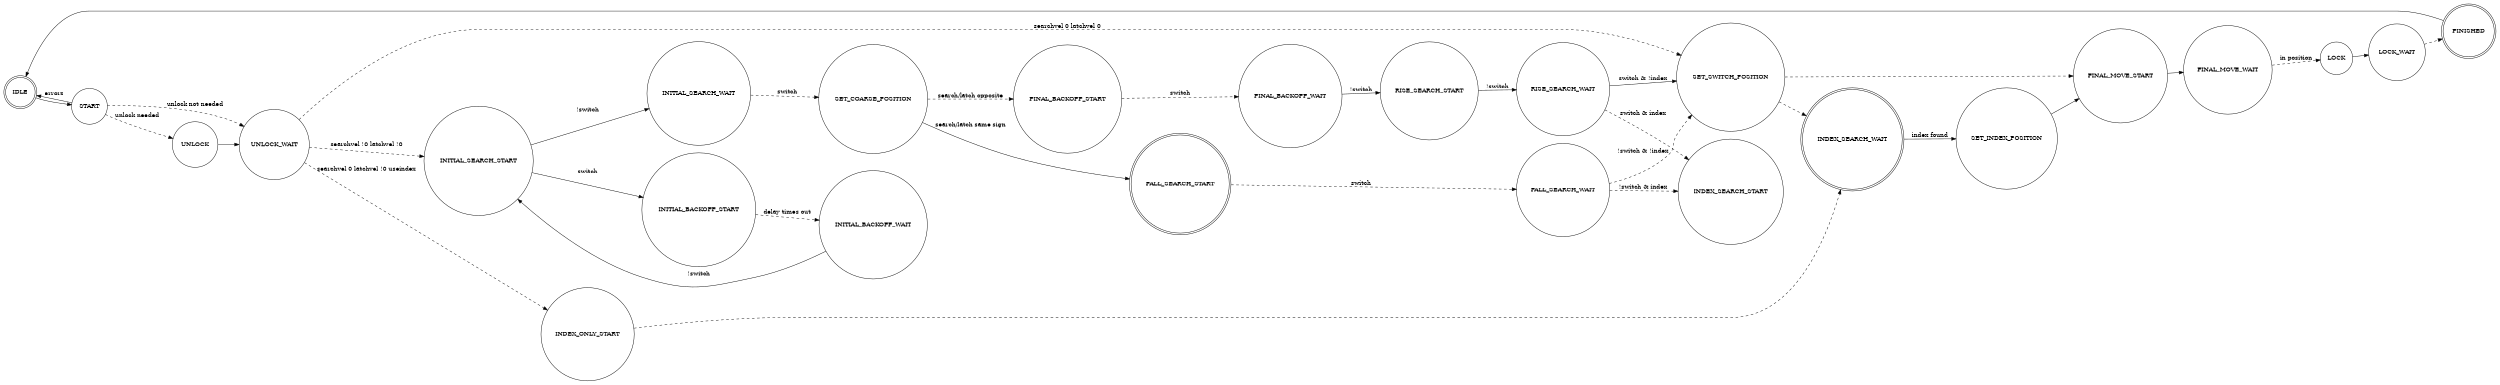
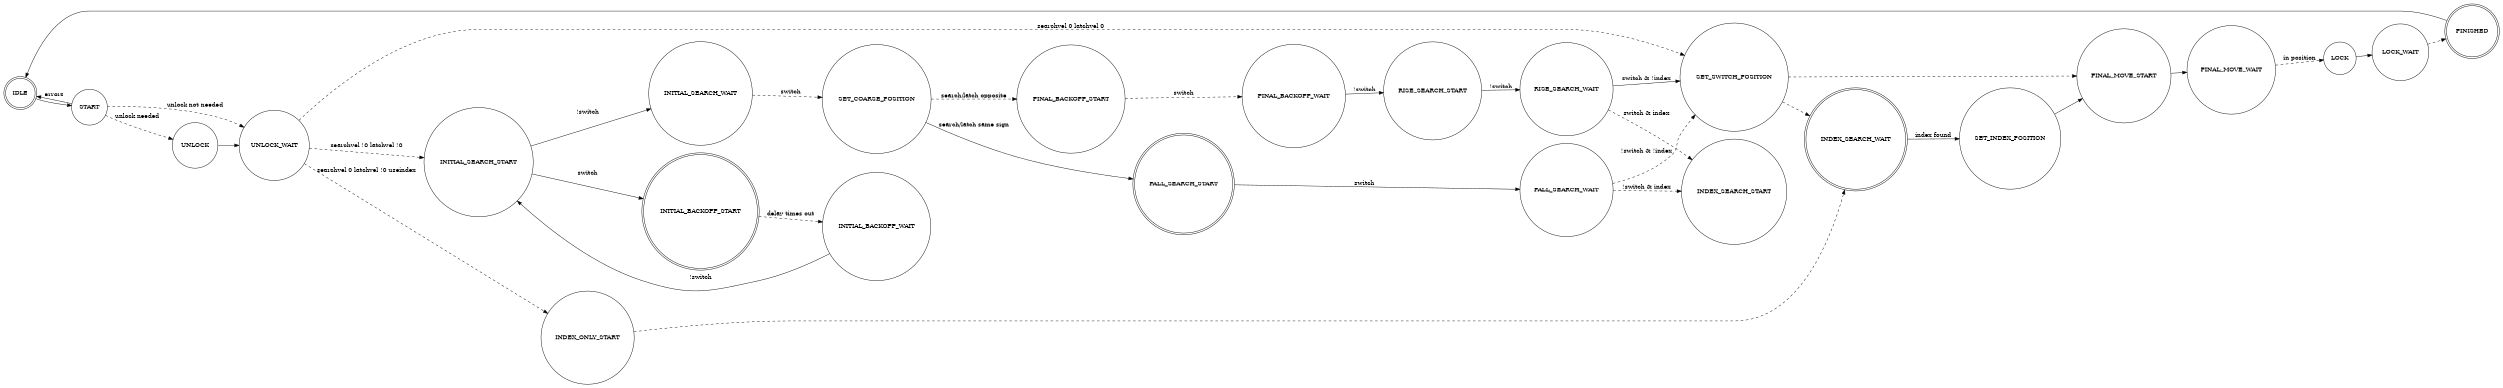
edge "FALL_SEARCH_START" -> "FALL_SEARCH_WAIT": style dashed -> solid
node "INITIAL_BACKOFF_START": shape circle -> doublecircle
